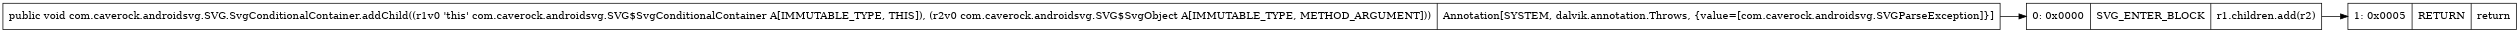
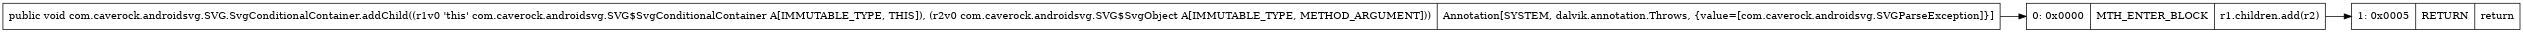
node "0: 0x0000": text "SVG_ENTER_BLOCK" -> "MTH_ENTER_BLOCK"
